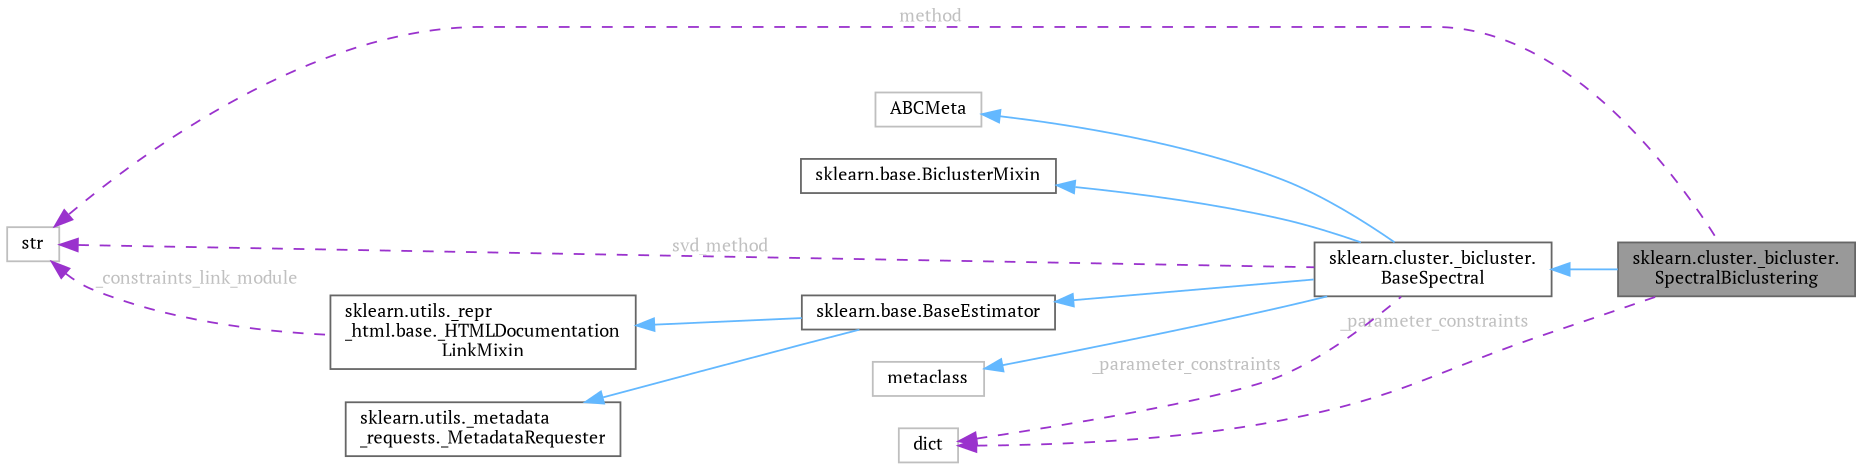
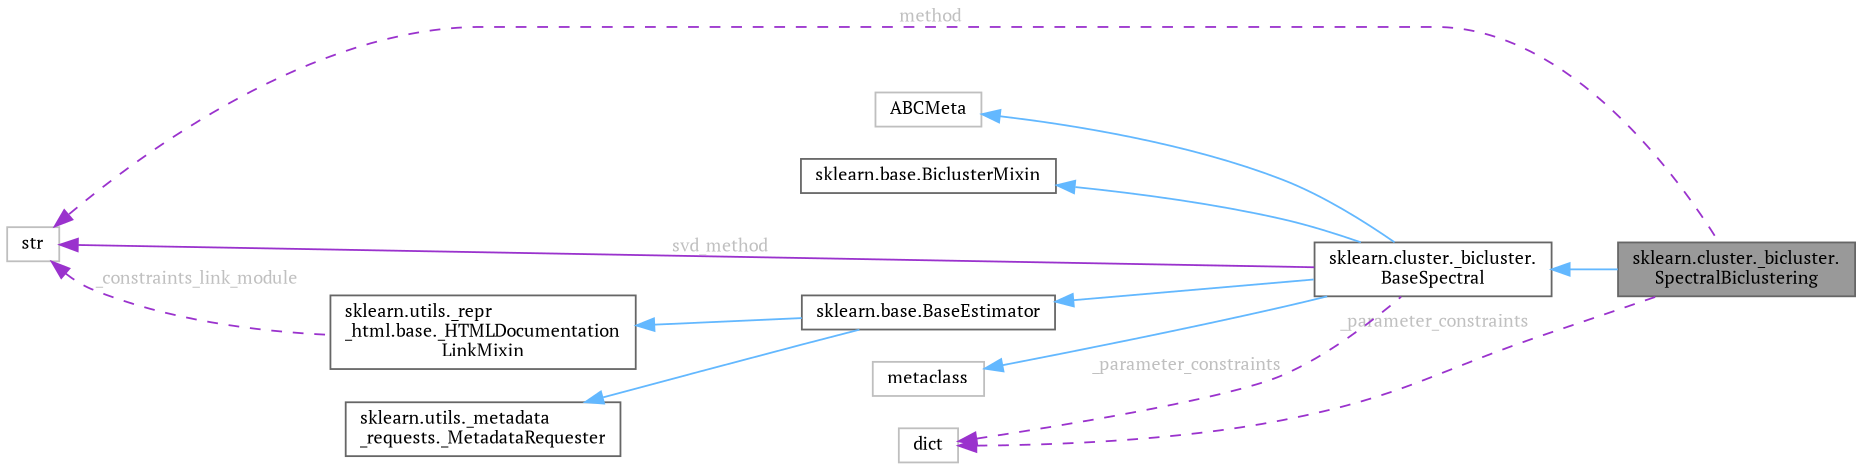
edge "sklearn.cluster._bicluster. BaseSpectral" -> "str": style dashed -> solid
